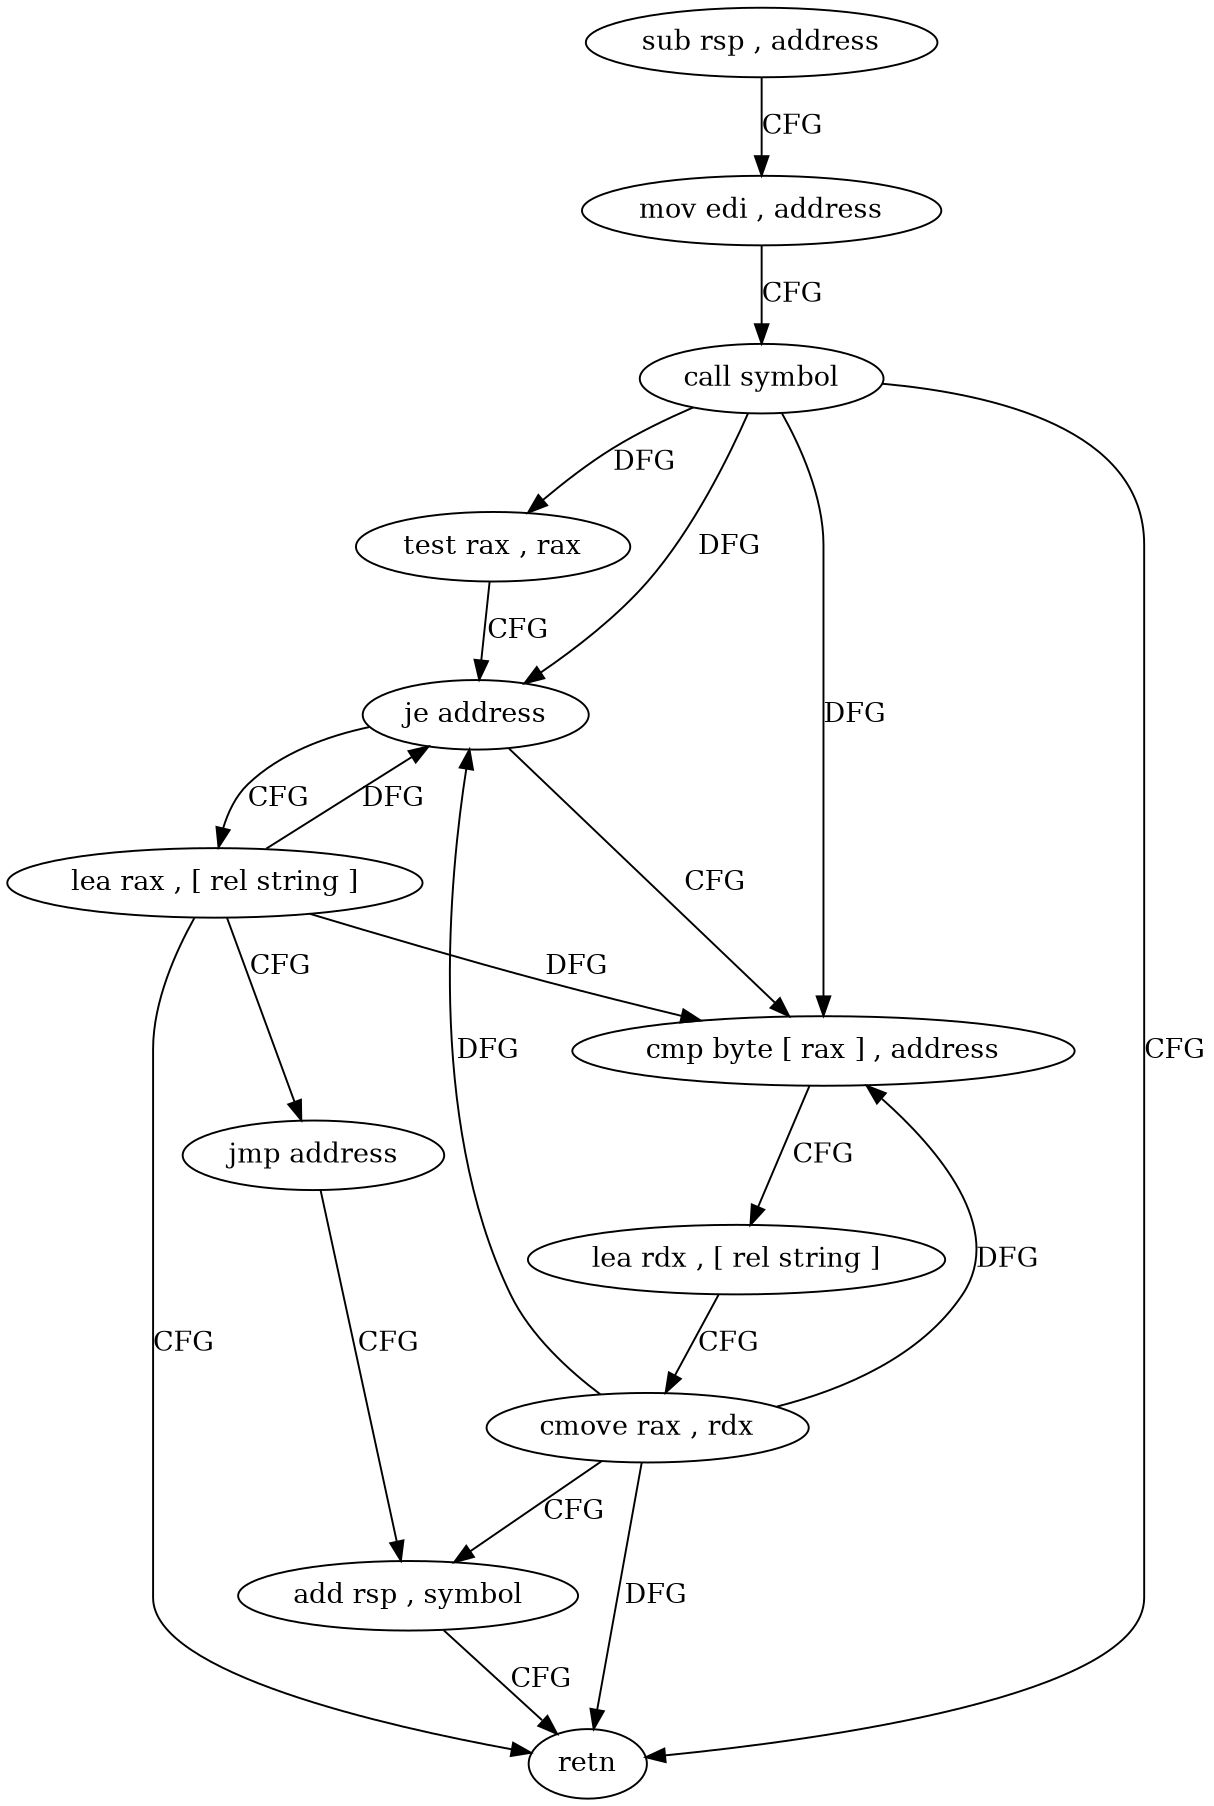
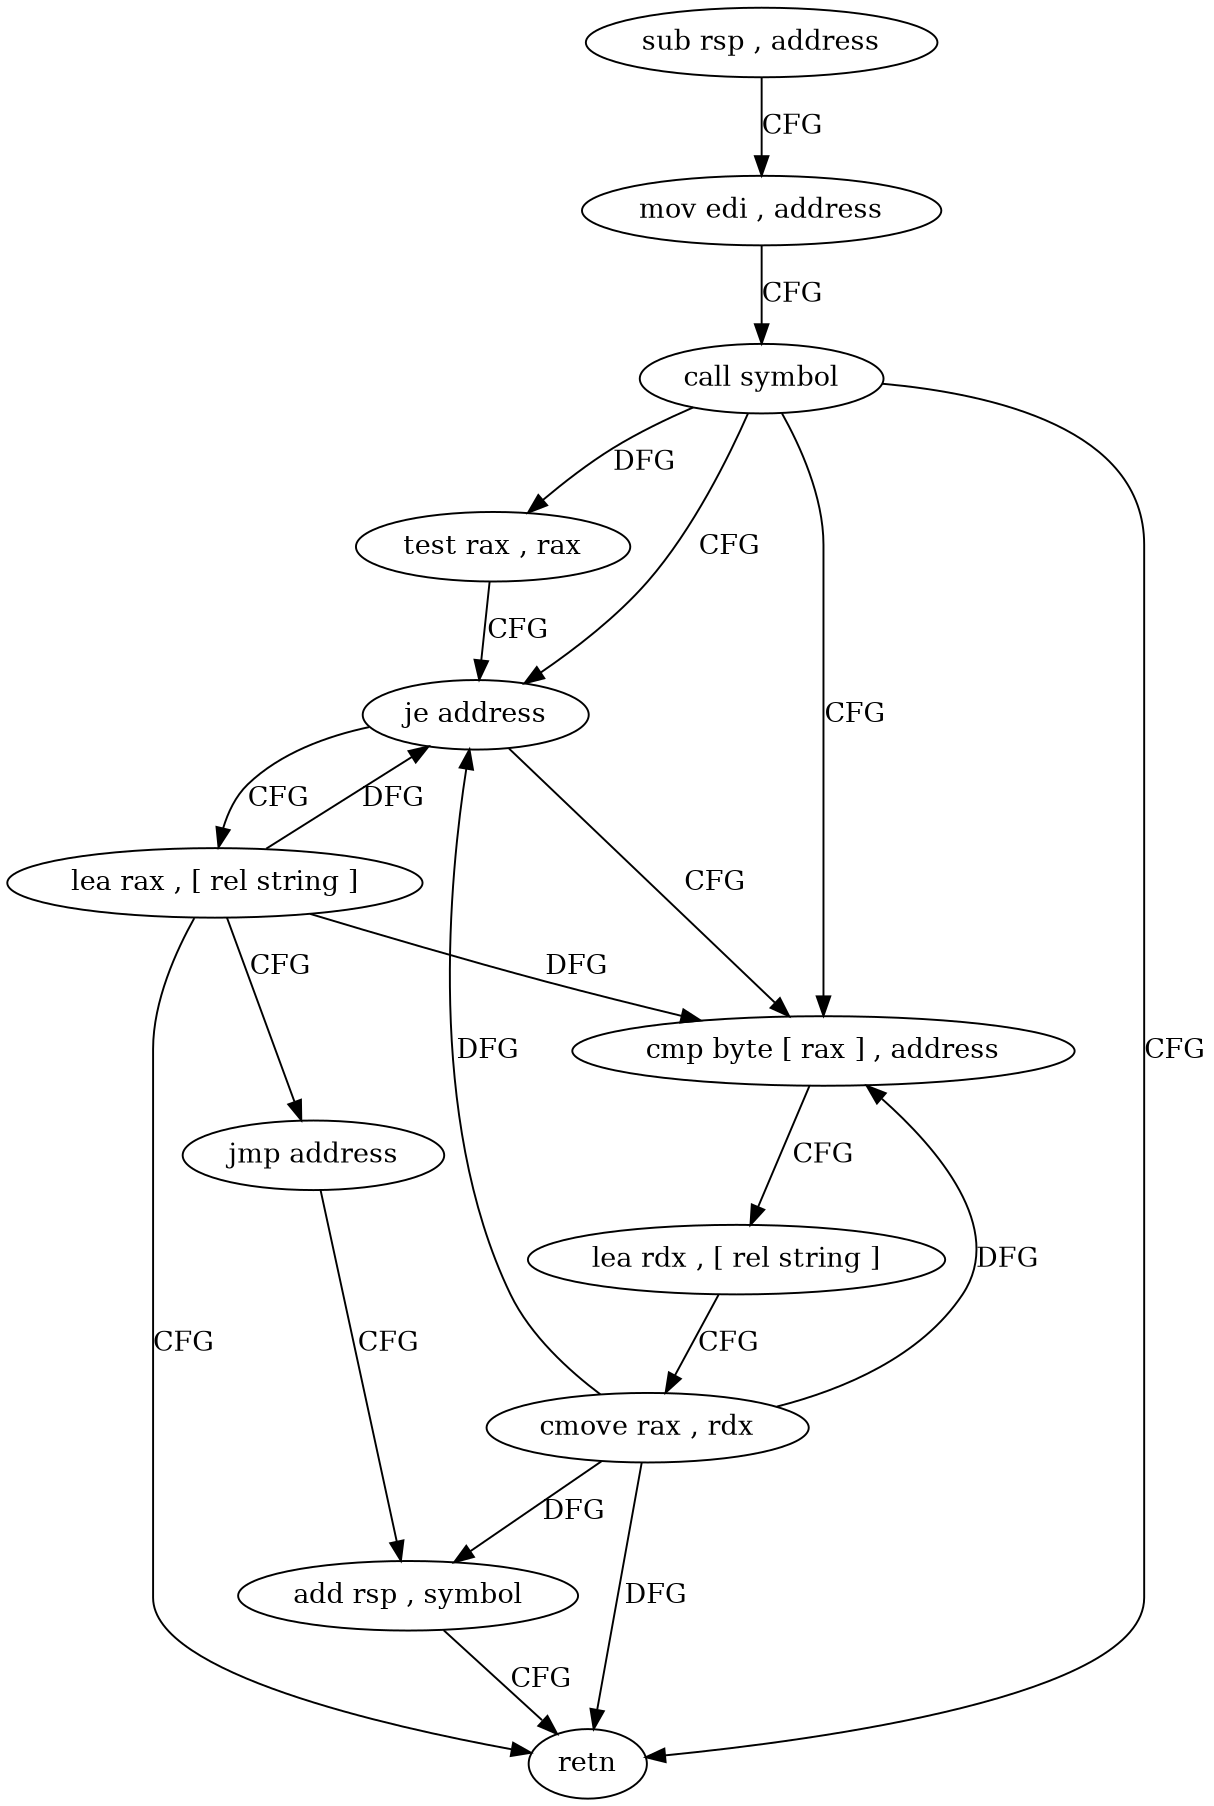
edge "call symbol" -> "je address": label "DFG" -> "CFG"
edge "call symbol" -> "cmp byte [ rax ] , address": label "DFG" -> "CFG"
edge "cmove rax , rdx" -> "add rsp , symbol": label "CFG" -> "DFG"
